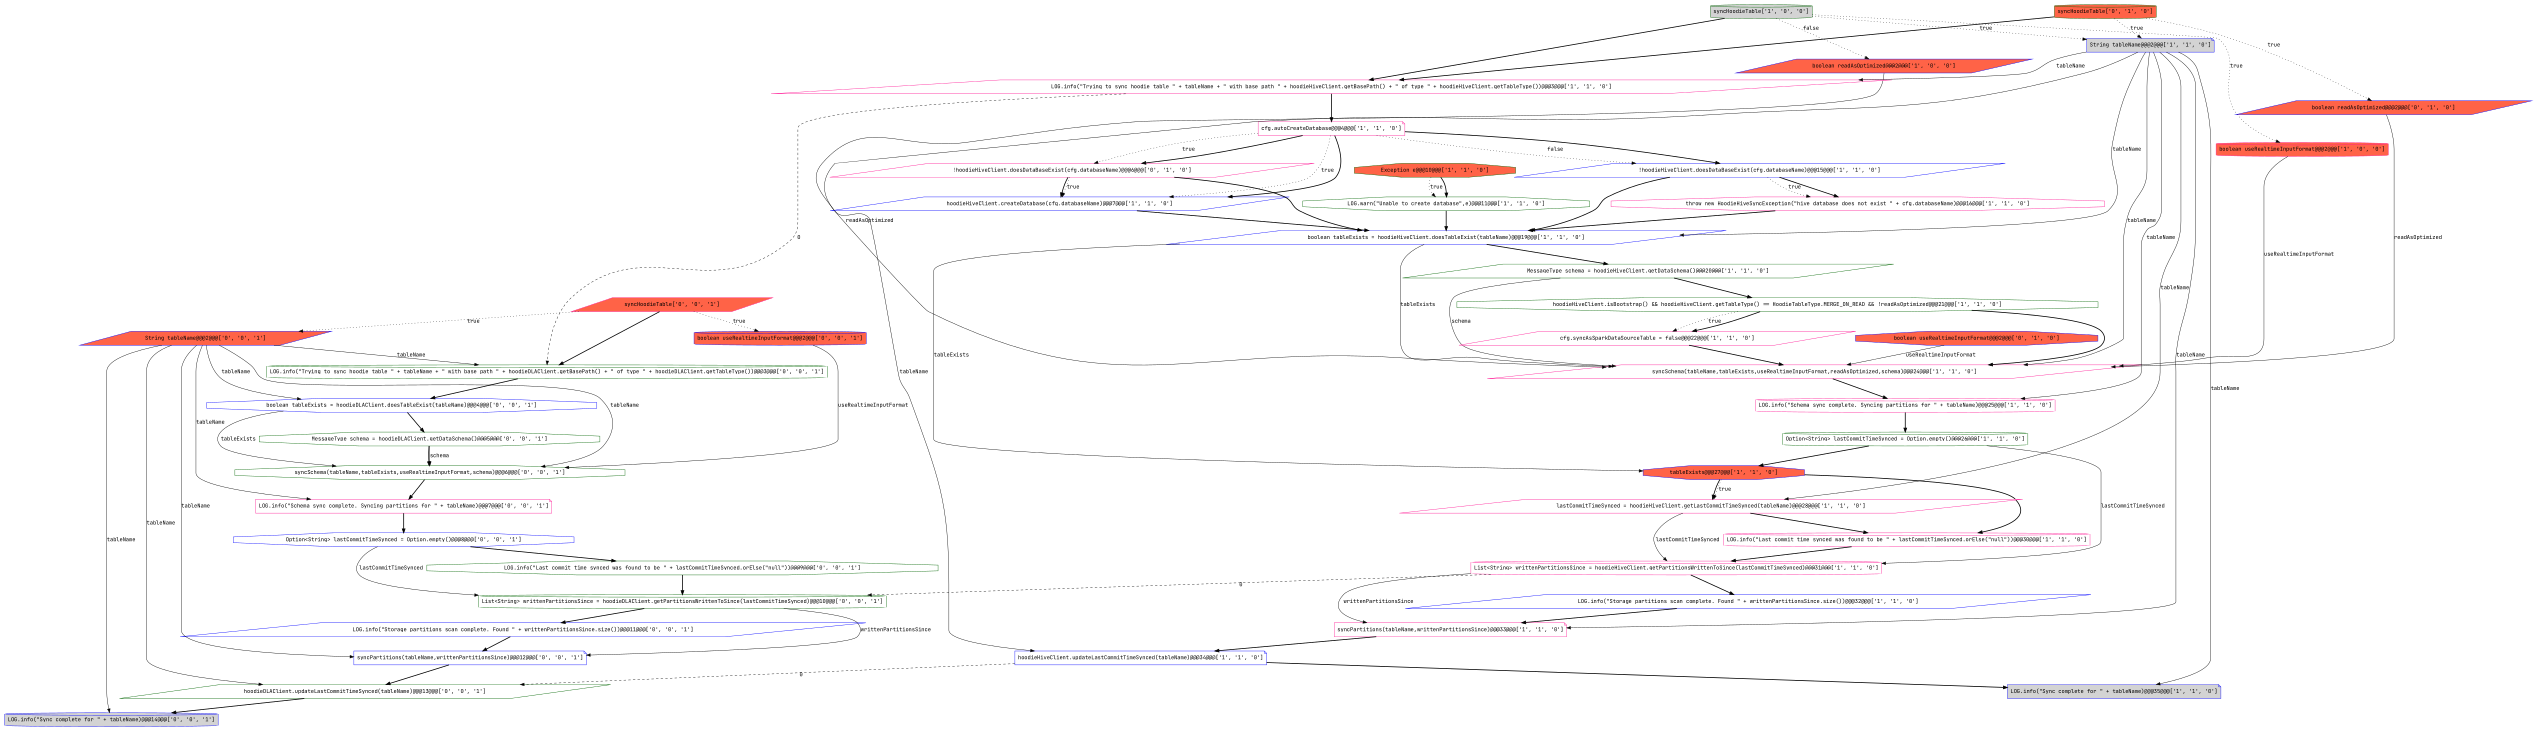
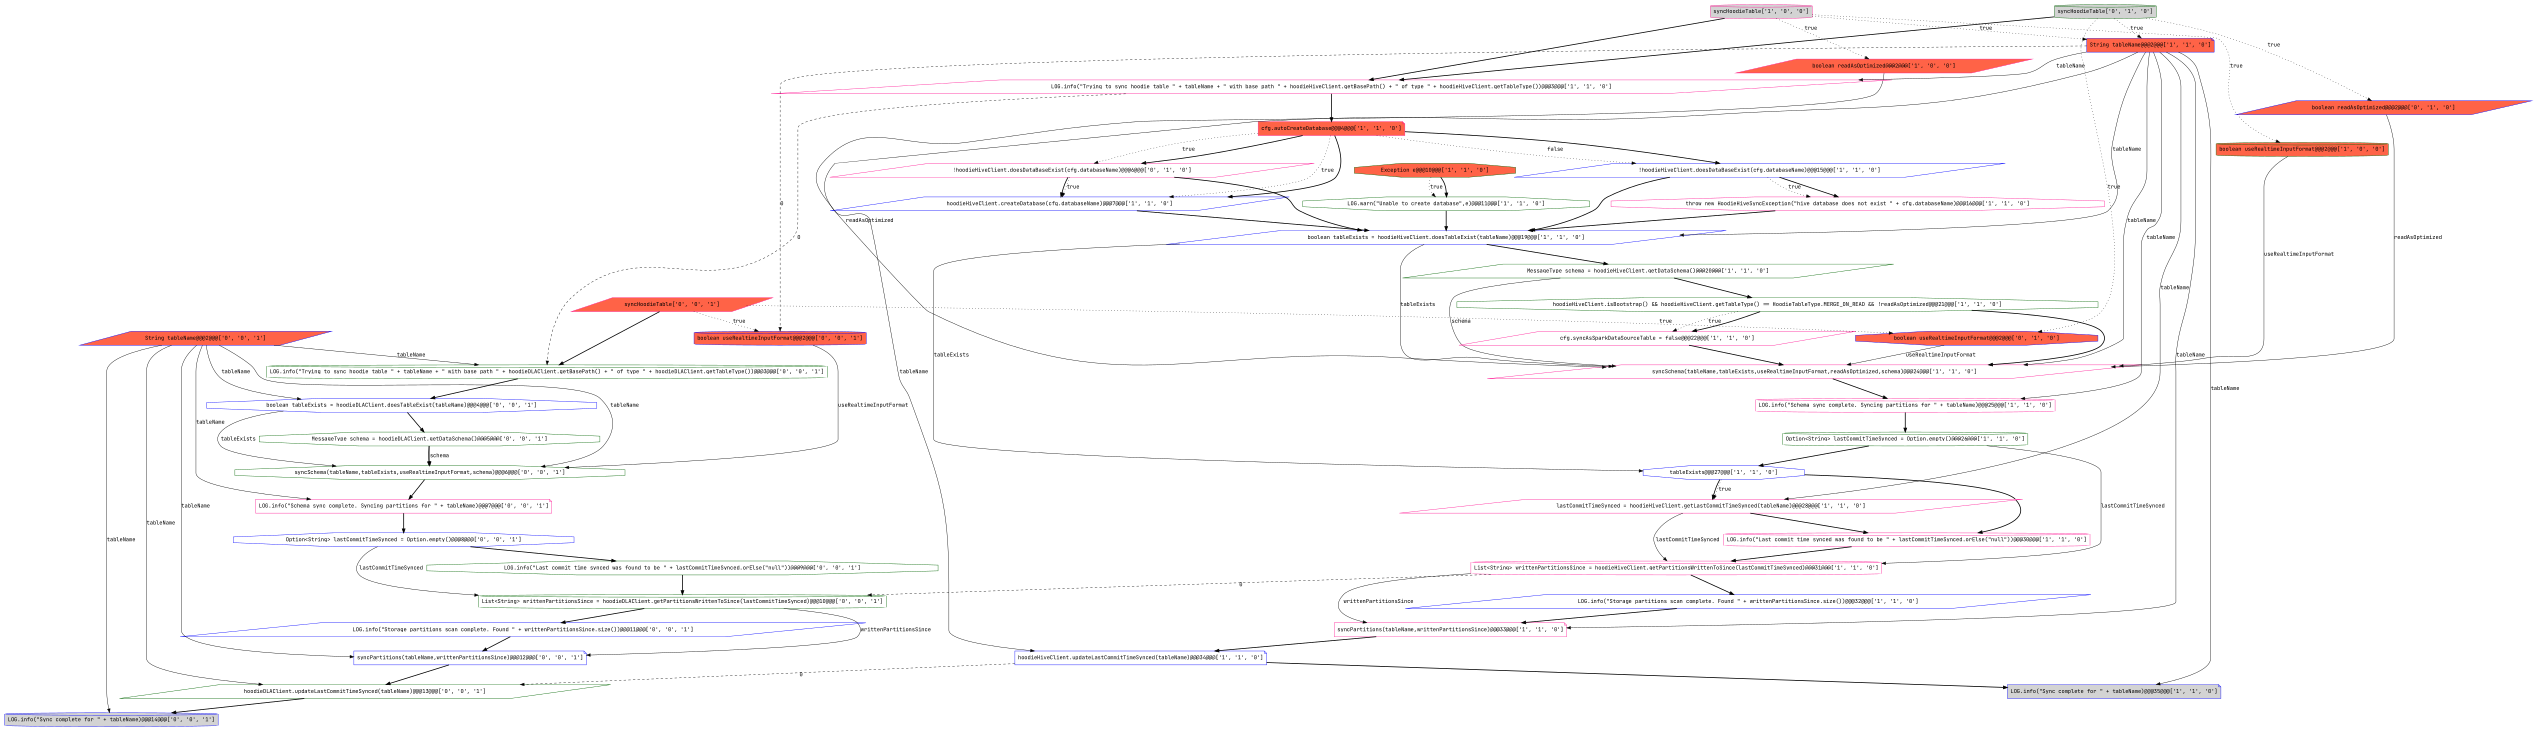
node "syncHoodieTable['1', '0', '0']": color darkgreen -> deeppink
node "syncHoodieTable['0', '1', '0']": fillcolor tomato -> lightgray
edge "syncHoodieTable['1', '0', '0']" -> "boolean readAsOptimized@@@2@@@['1', '0', '0']": label "false" -> "true"
node "String tableName@@@2@@@['1', '1', '0']": fillcolor lightgray -> tomato
edge "String tableName@@@2@@@['1', '1', '0']" -> "boolean useRealtimeInputFormat@@@2@@@['0', '0', '1']": added, label "0"
node "boolean readAsOptimized@@@2@@@['1', '0', '0']": color blue -> deeppink
node "cfg.autoCreateDatabase@@@4@@@['1', '1', '0']": fillcolor white -> tomato
node "boolean useRealtimeInputFormat@@@2@@@['1', '0', '0']": color deeppink -> darkgreen
edge "syncHoodieTable['0', '1', '0']" -> "boolean useRealtimeInputFormat@@@2@@@['0', '1', '0']": added, label "true"
edge "syncHoodieTable['0', '0', '1']" -> "String tableName@@@2@@@['0', '0', '1']": now "syncHoodieTable['0', '0', '1']" -> "boolean useRealtimeInputFormat@@@2@@@['0', '1', '0']"
node "tableExists@@@27@@@['1', '1', '0']": fillcolor tomato -> white
